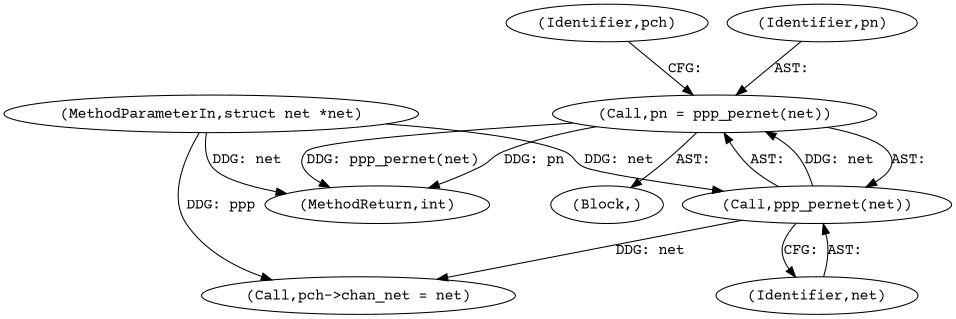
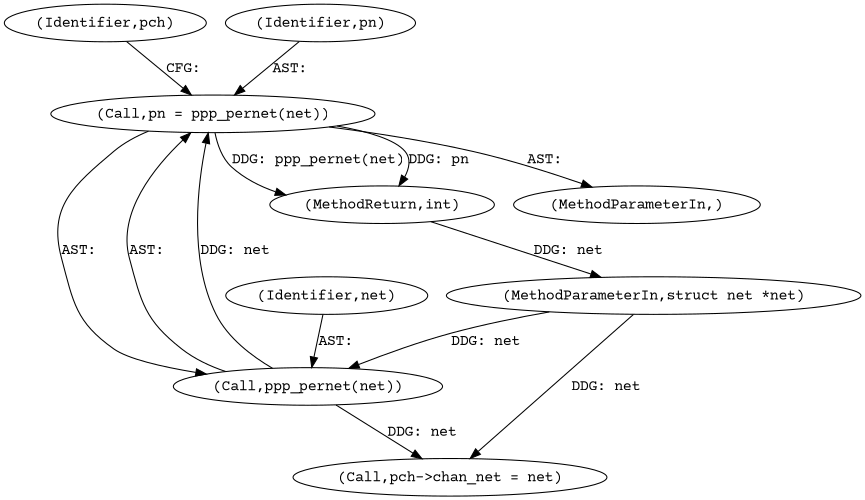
edge "(MethodParameterIn,struct net *net)" -> "(MethodReturn,int)": reversed
edge "(MethodParameterIn,struct net *net)" -> "(Call,pch->chan_net = net)": label "DDG: ppp" -> "DDG: net"
node "(Block,)": label "(Block,)" -> "(MethodParameterIn,)"
edge "(Call,ppp_pernet(net))" -> "(Identifier,net)": removed, label "CFG:"
